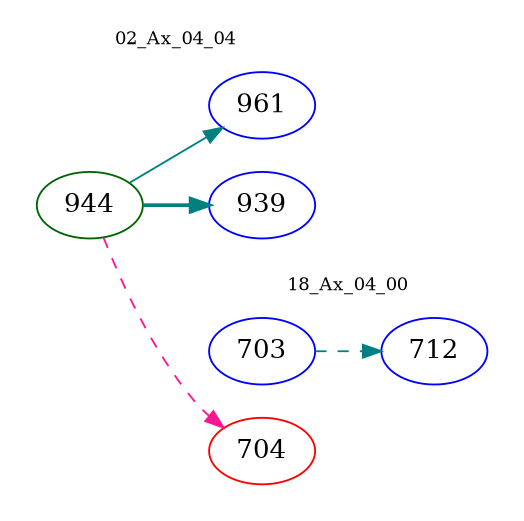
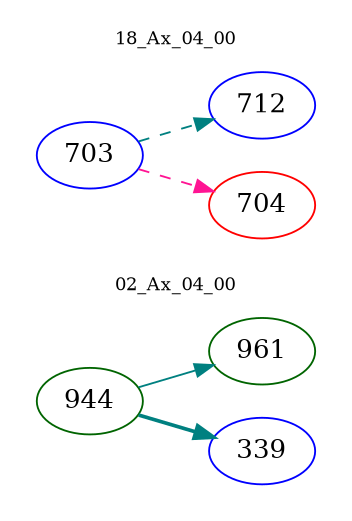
cluster "02_Ax_04_04": label "02_Ax_04_04" -> "02_Ax_04_00"
node "961": color blue -> darkgreen
node "939": label "939" -> "339"
edge "944" -> "704": now "703" -> "704"
